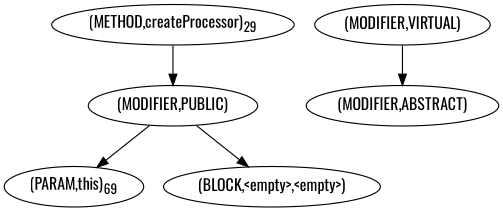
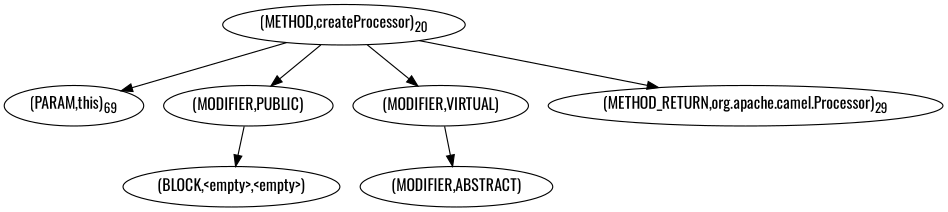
node "(METHOD,createProcessor)": text "29" -> "20"
edge "(METHOD,createProcessor)" -> "(MODIFIER,VIRTUAL)": added
node "(METHOD_RETURN,org.apache.camel.Processor)": added
edge "(MODIFIER,PUBLIC)" -> "(PARAM,this)": now "(METHOD,createProcessor)" -> "(PARAM,this)"
